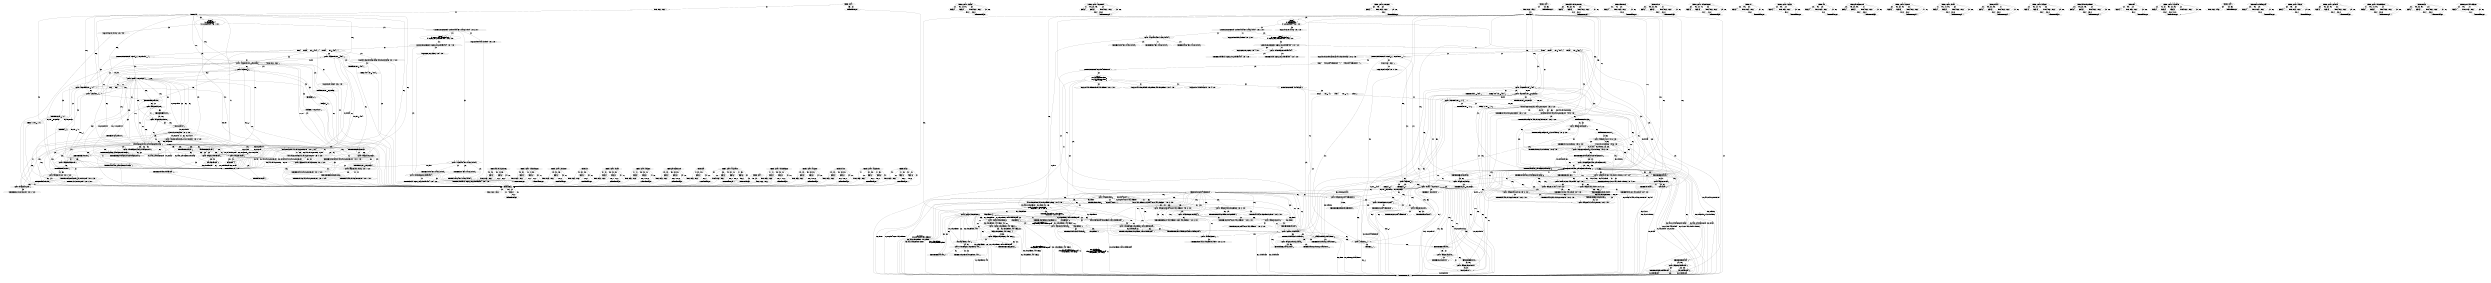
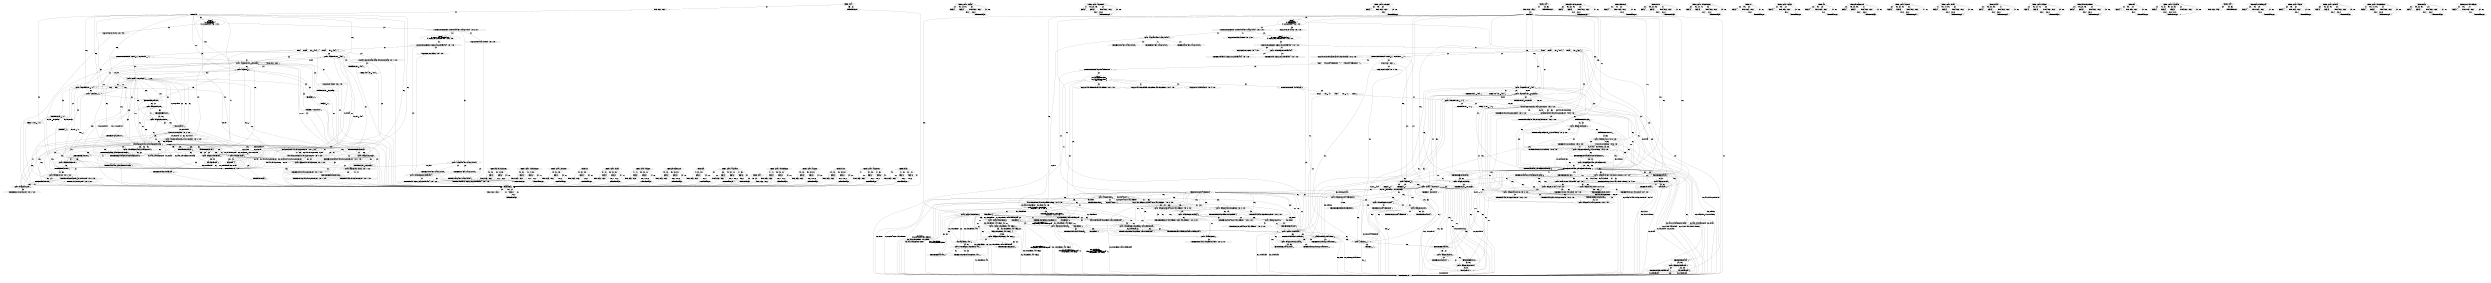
edge "(<operator>.logicalNot,!shouldObfuscate)" -> "(<operator>.addressOf,&element)": now "(<operator>.logicalNot,!shouldObfuscate)" -> "(<operator>.fieldAccess,nodesToLog.push_back)"
